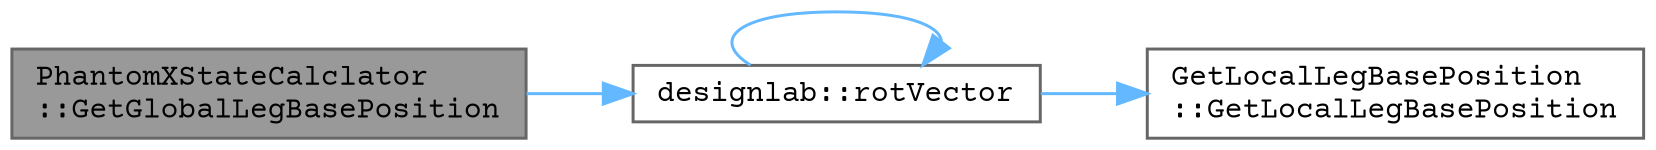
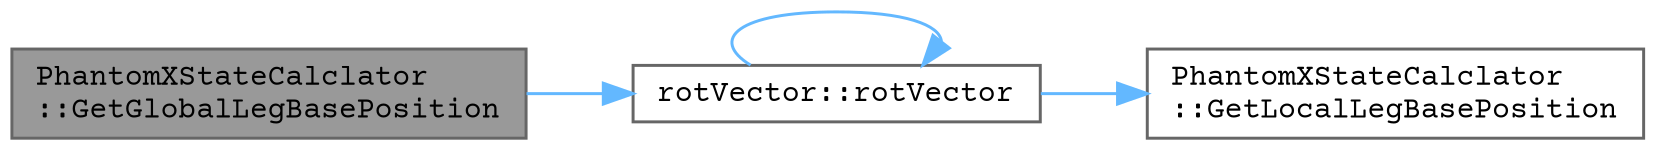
node "designlab::rotVector": label "designlab::rotVector" -> "rotVector::rotVector"
node "GetLocalLegBasePosition ::GetLocalLegBasePosition": label "GetLocalLegBasePosition ::GetLocalLegBasePosition" -> "PhantomXStateCalclator ::GetLocalLegBasePosition"
